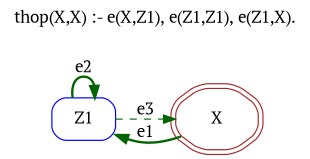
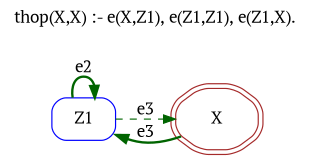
edge "X" -> "Z1": label "e1" -> "e3"
